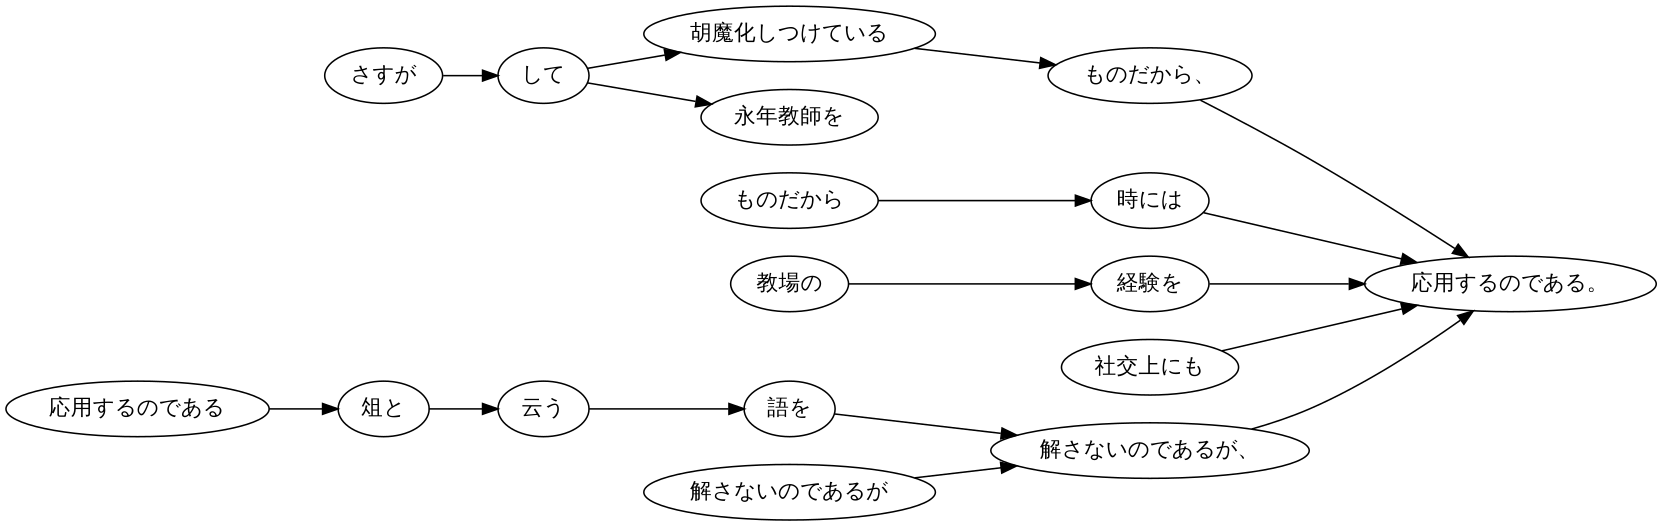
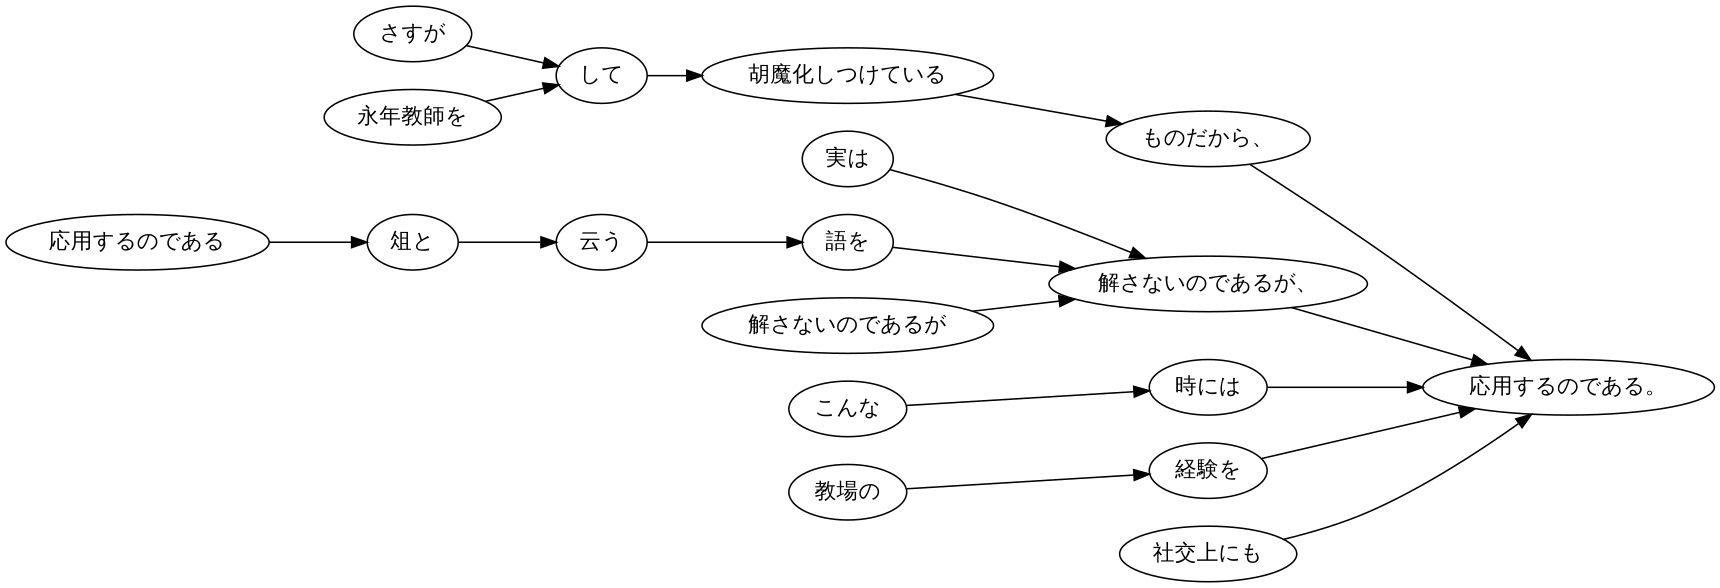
edge "して" -> "永年教師を": reversed
node "実は": added
node "ものだから": label "ものだから" -> "こんな"
